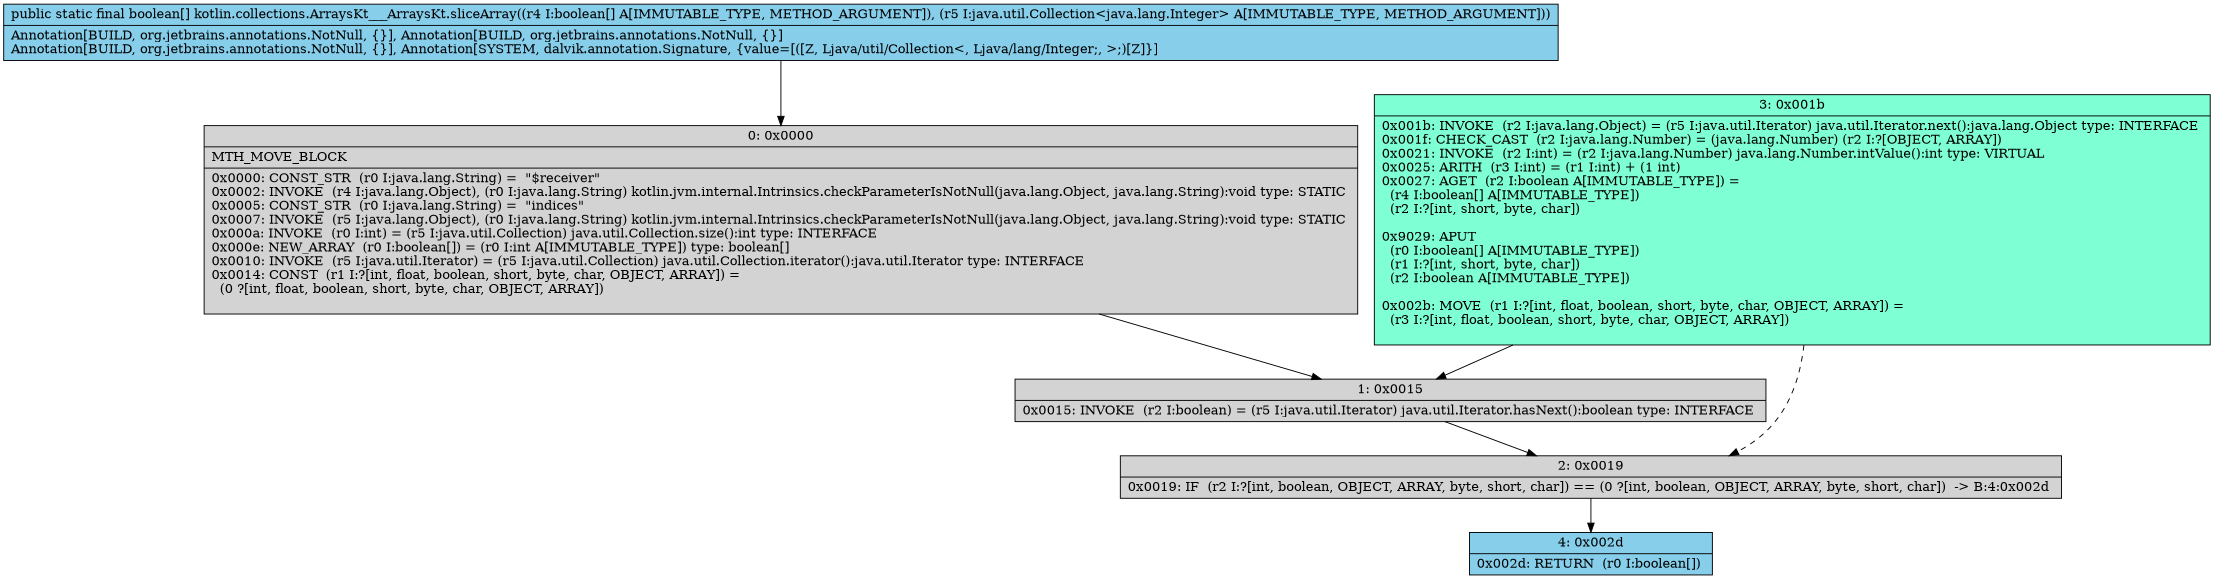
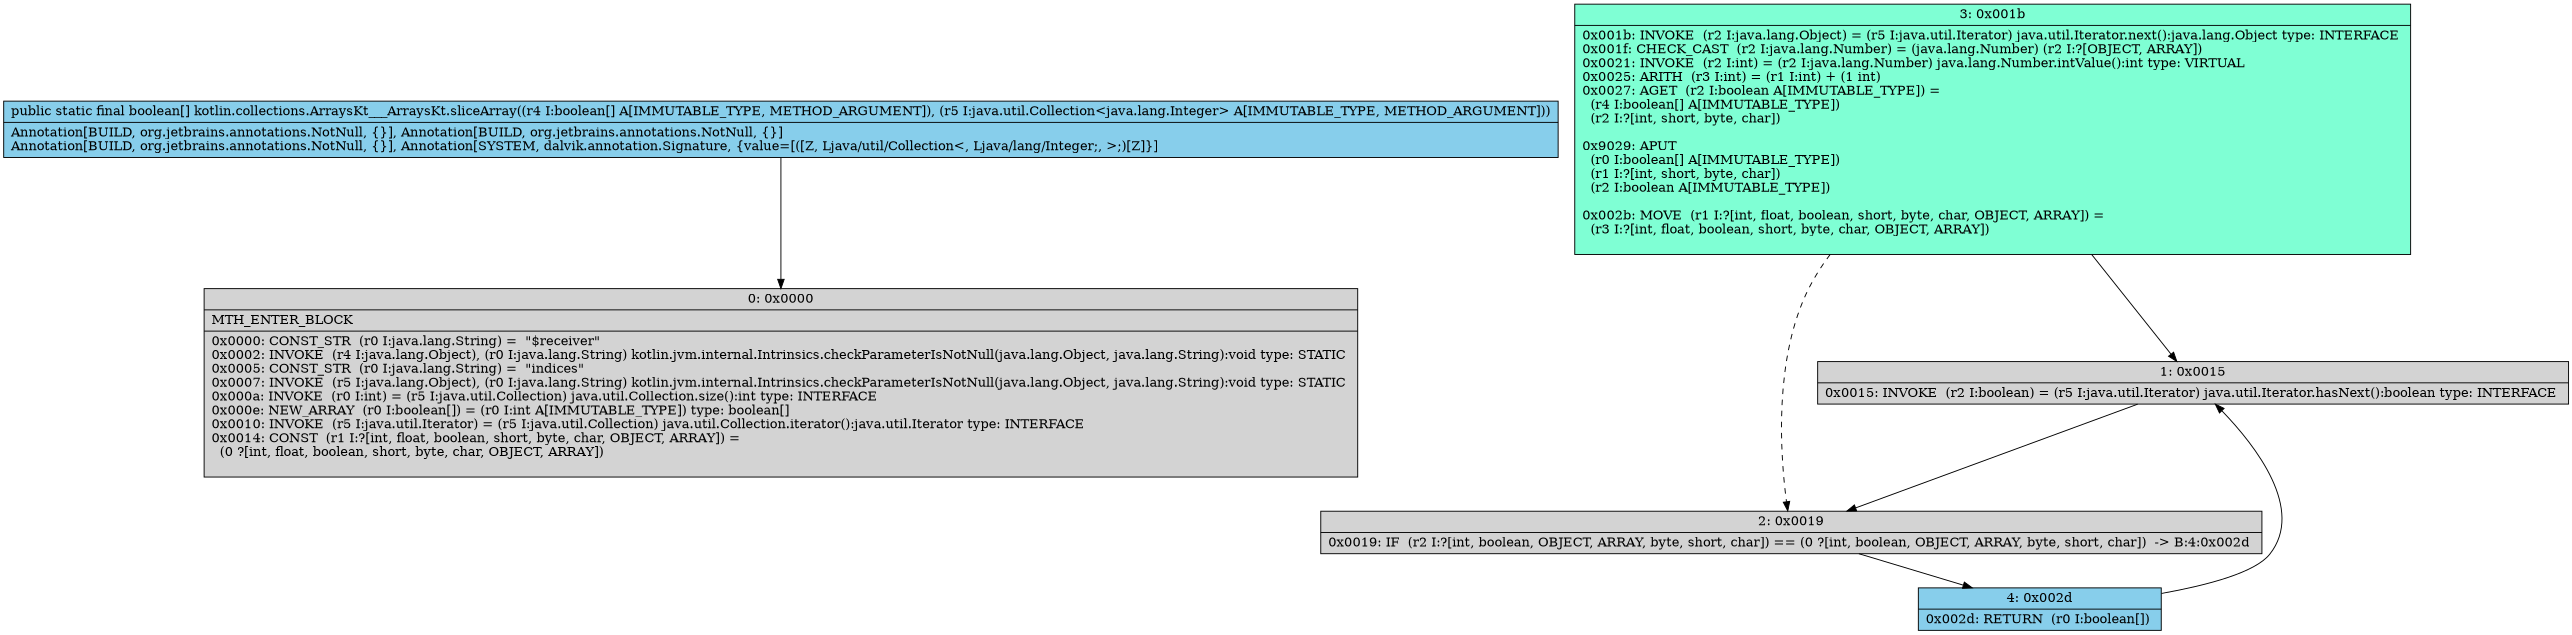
node "0: 0x0000": text "MTH_MOVE_BLOCK" -> "MTH_ENTER_BLOCK"
edge "0: 0x0000" -> "1: 0x0015": now "4: 0x002d" -> "1: 0x0015"
